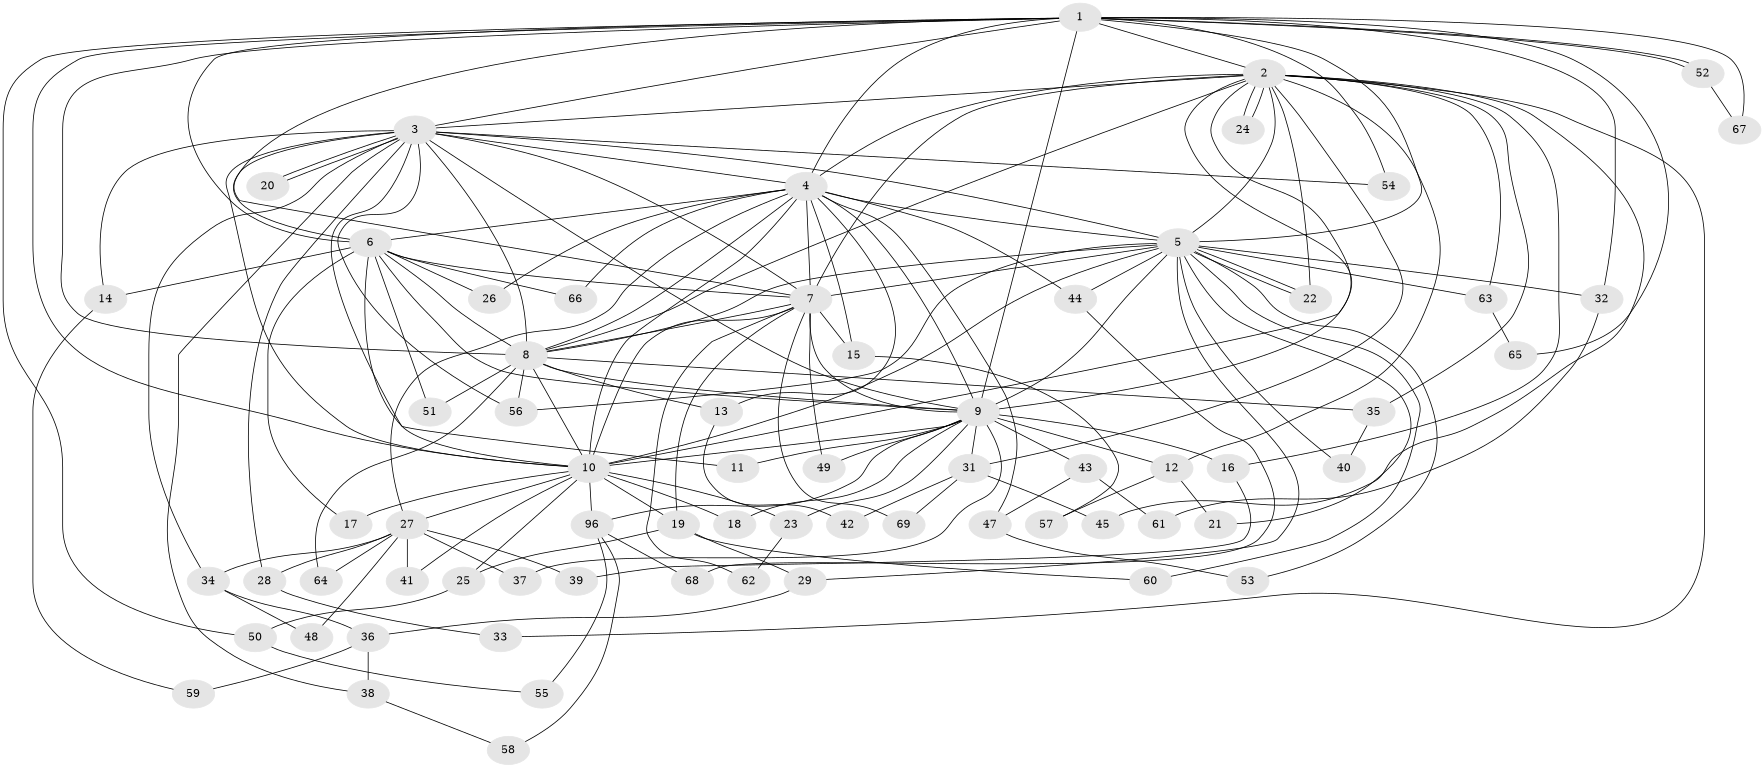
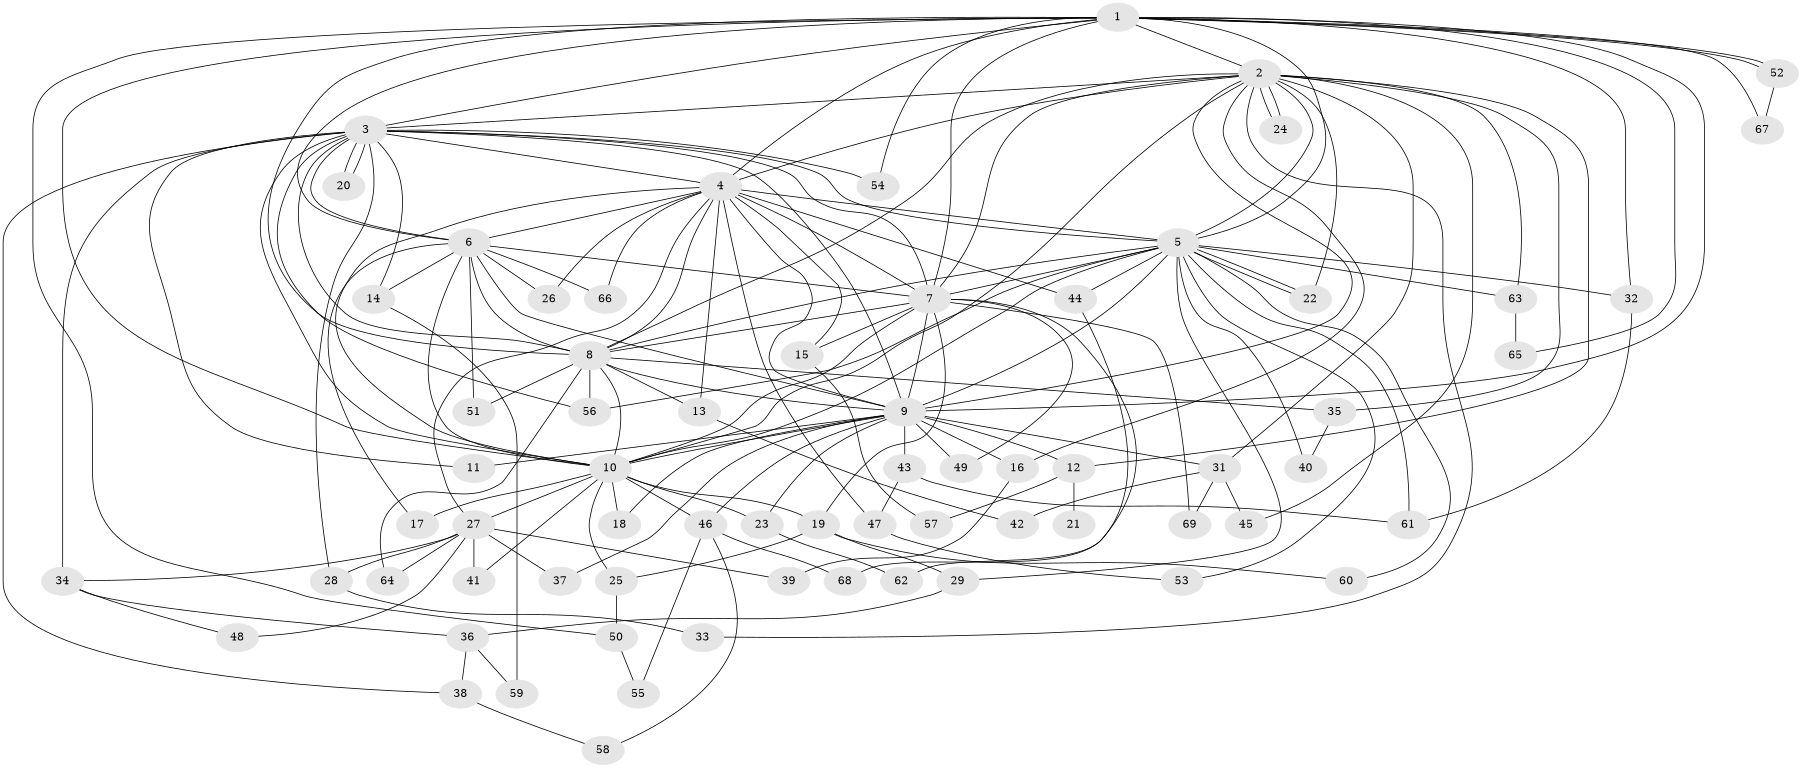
edge "5" -- "21": now "5" -- "61"
node "96": label "96" -> "46"
